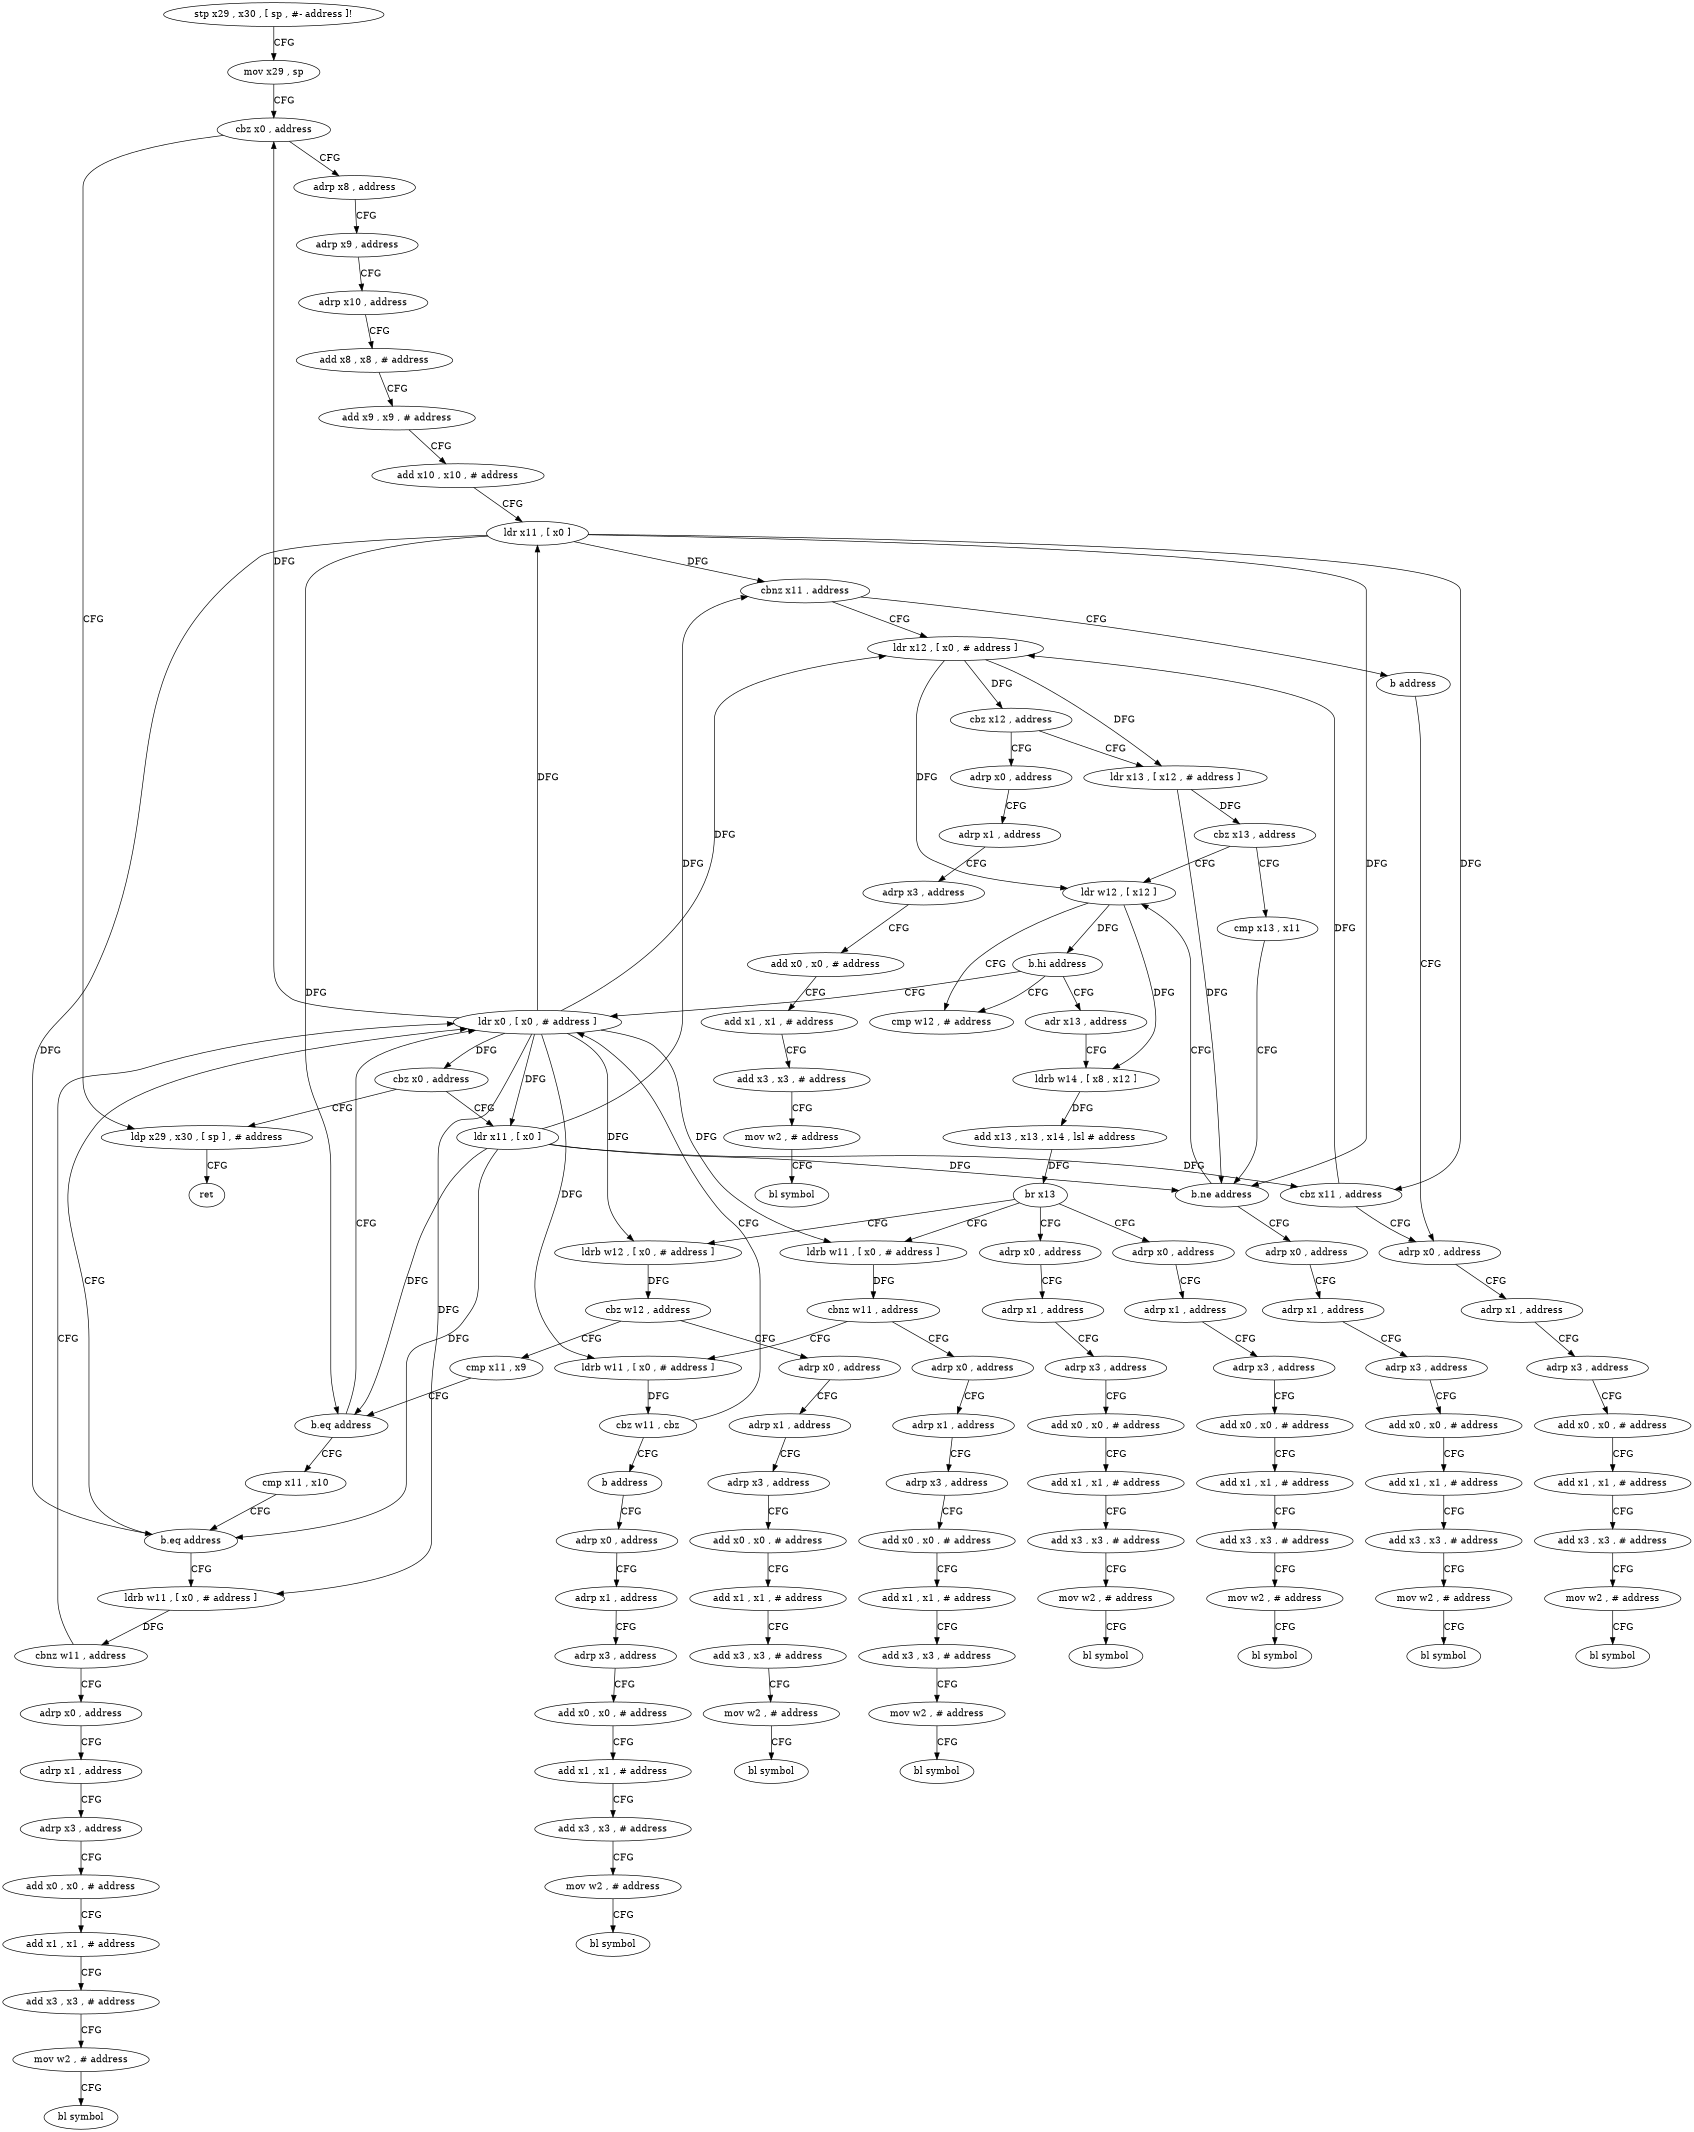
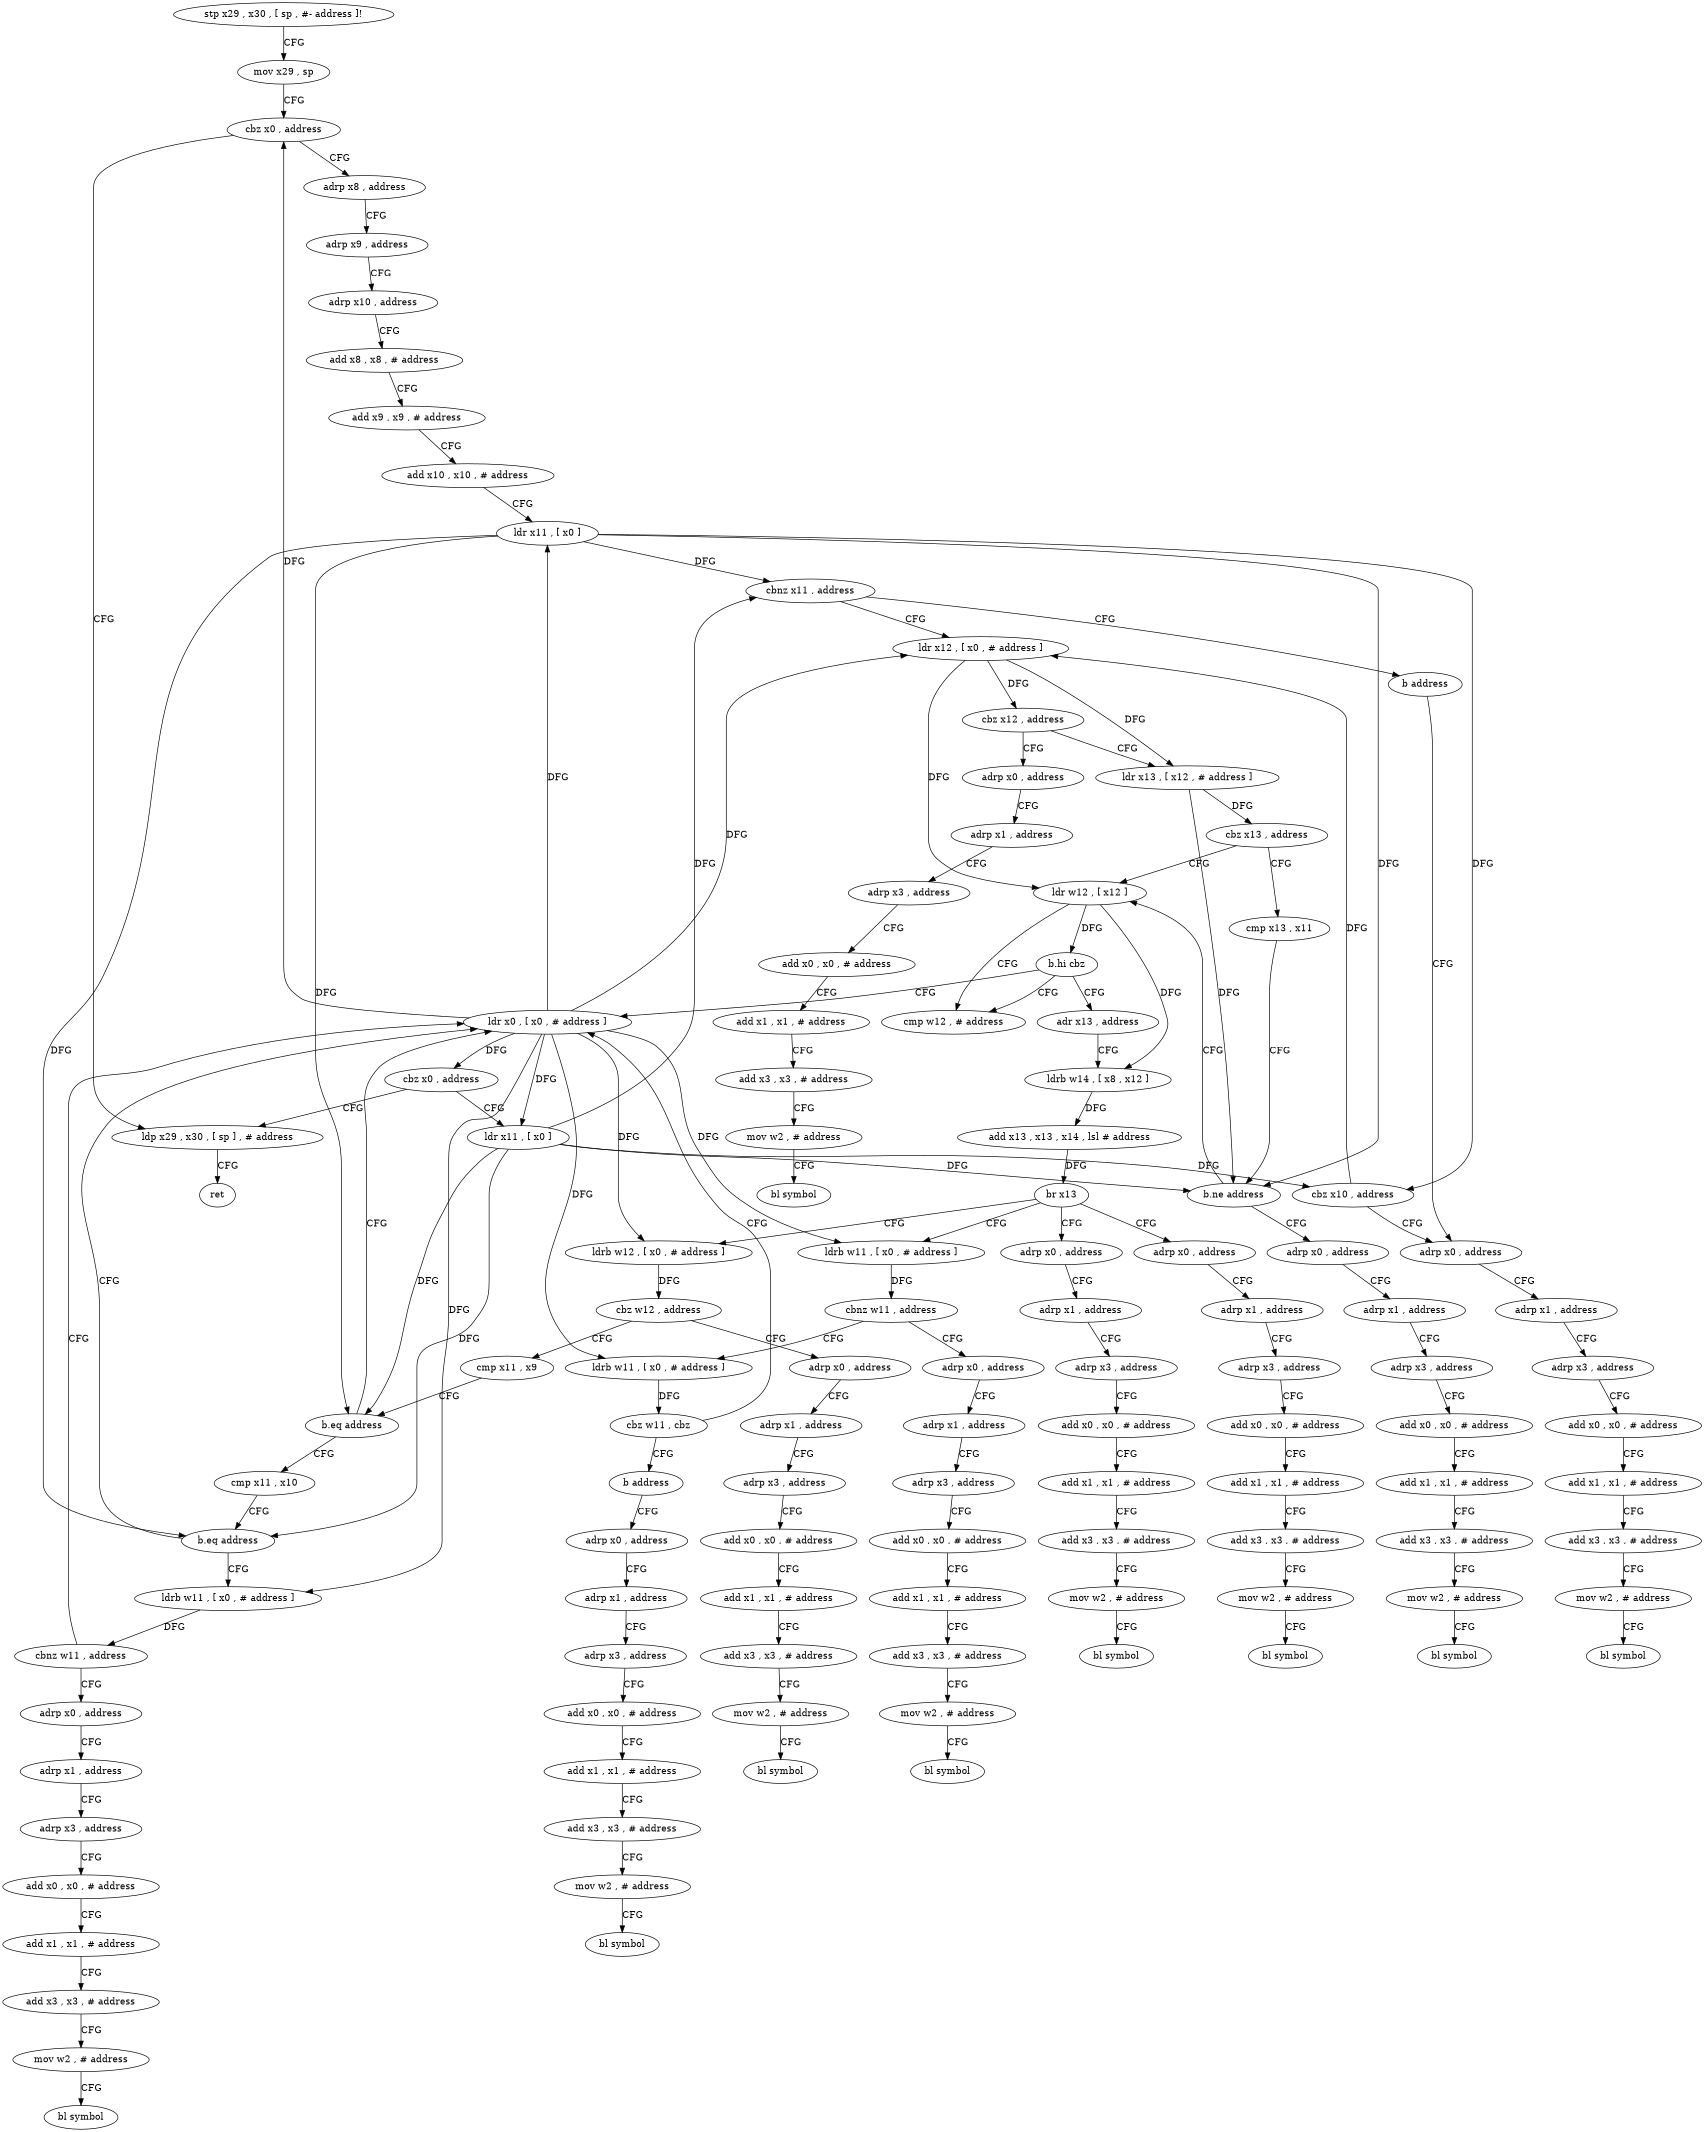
node "b.hi address": label "b.hi address" -> "b.hi cbz"
node "cbz x11 , address": label "cbz x11 , address" -> "cbz x10 , address"
